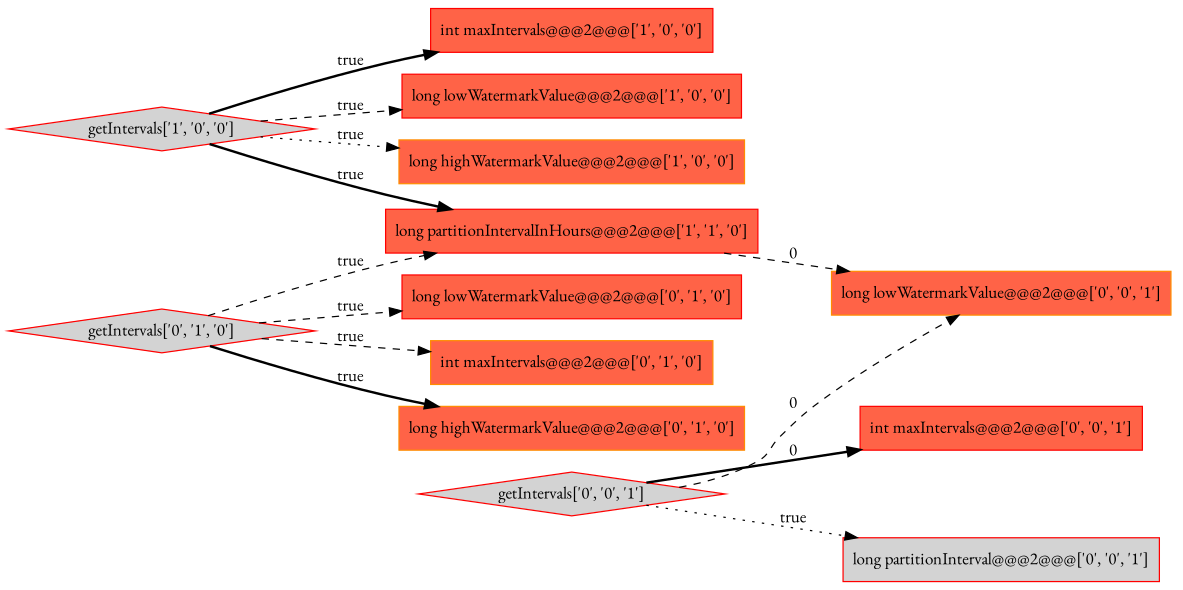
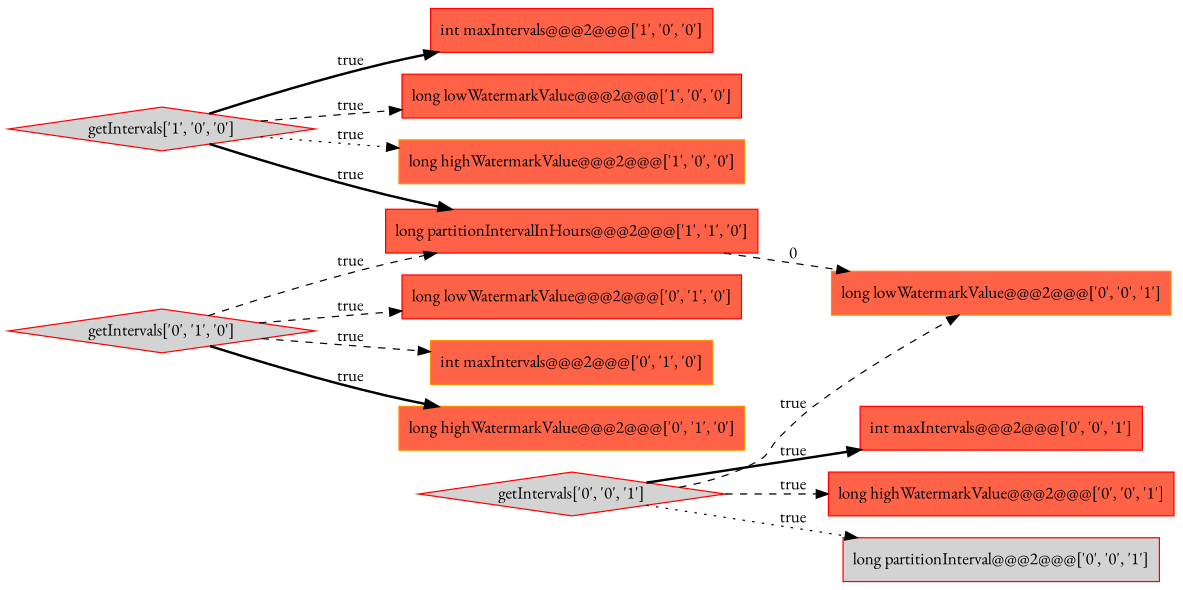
edge "getIntervals['0', '0', '1']" -> "long lowWatermarkValue@@@2@@@['0', '0', '1']": label "0" -> "true"
edge "getIntervals['0', '0', '1']" -> "int maxIntervals@@@2@@@['0', '0', '1']": label "0" -> "true"
node "long highWatermarkValue@@@2@@@['0', '0', '1']": added
